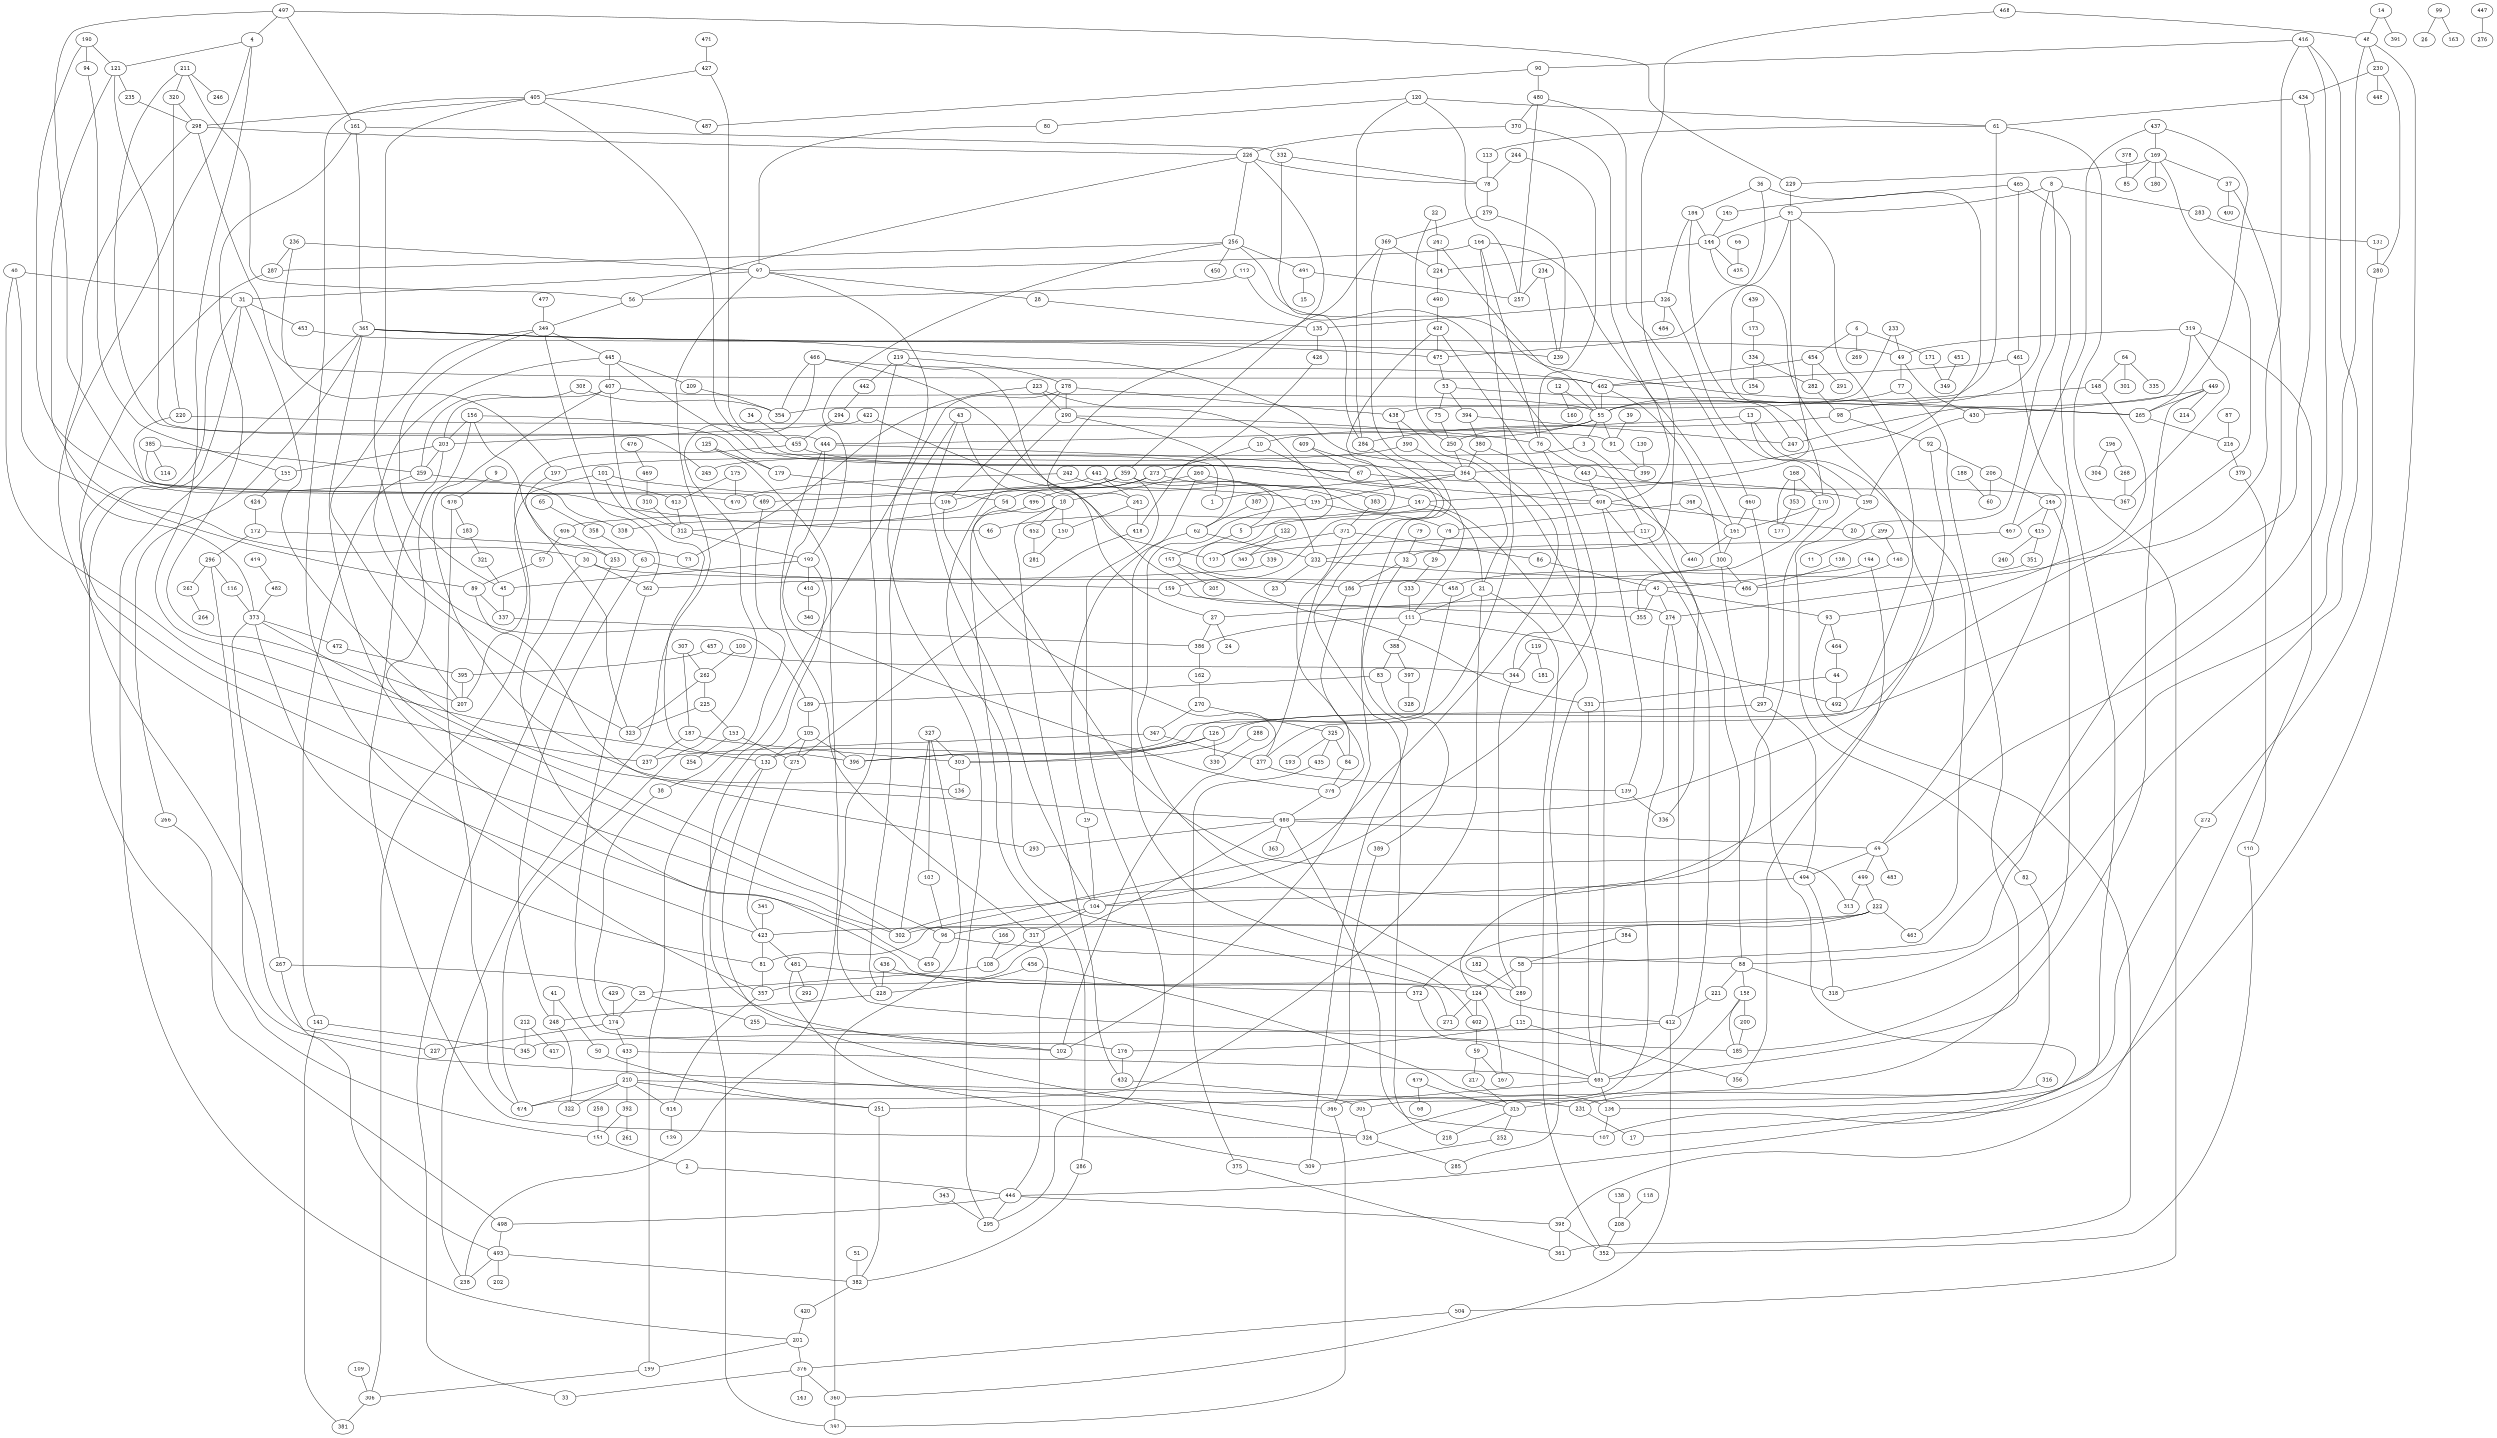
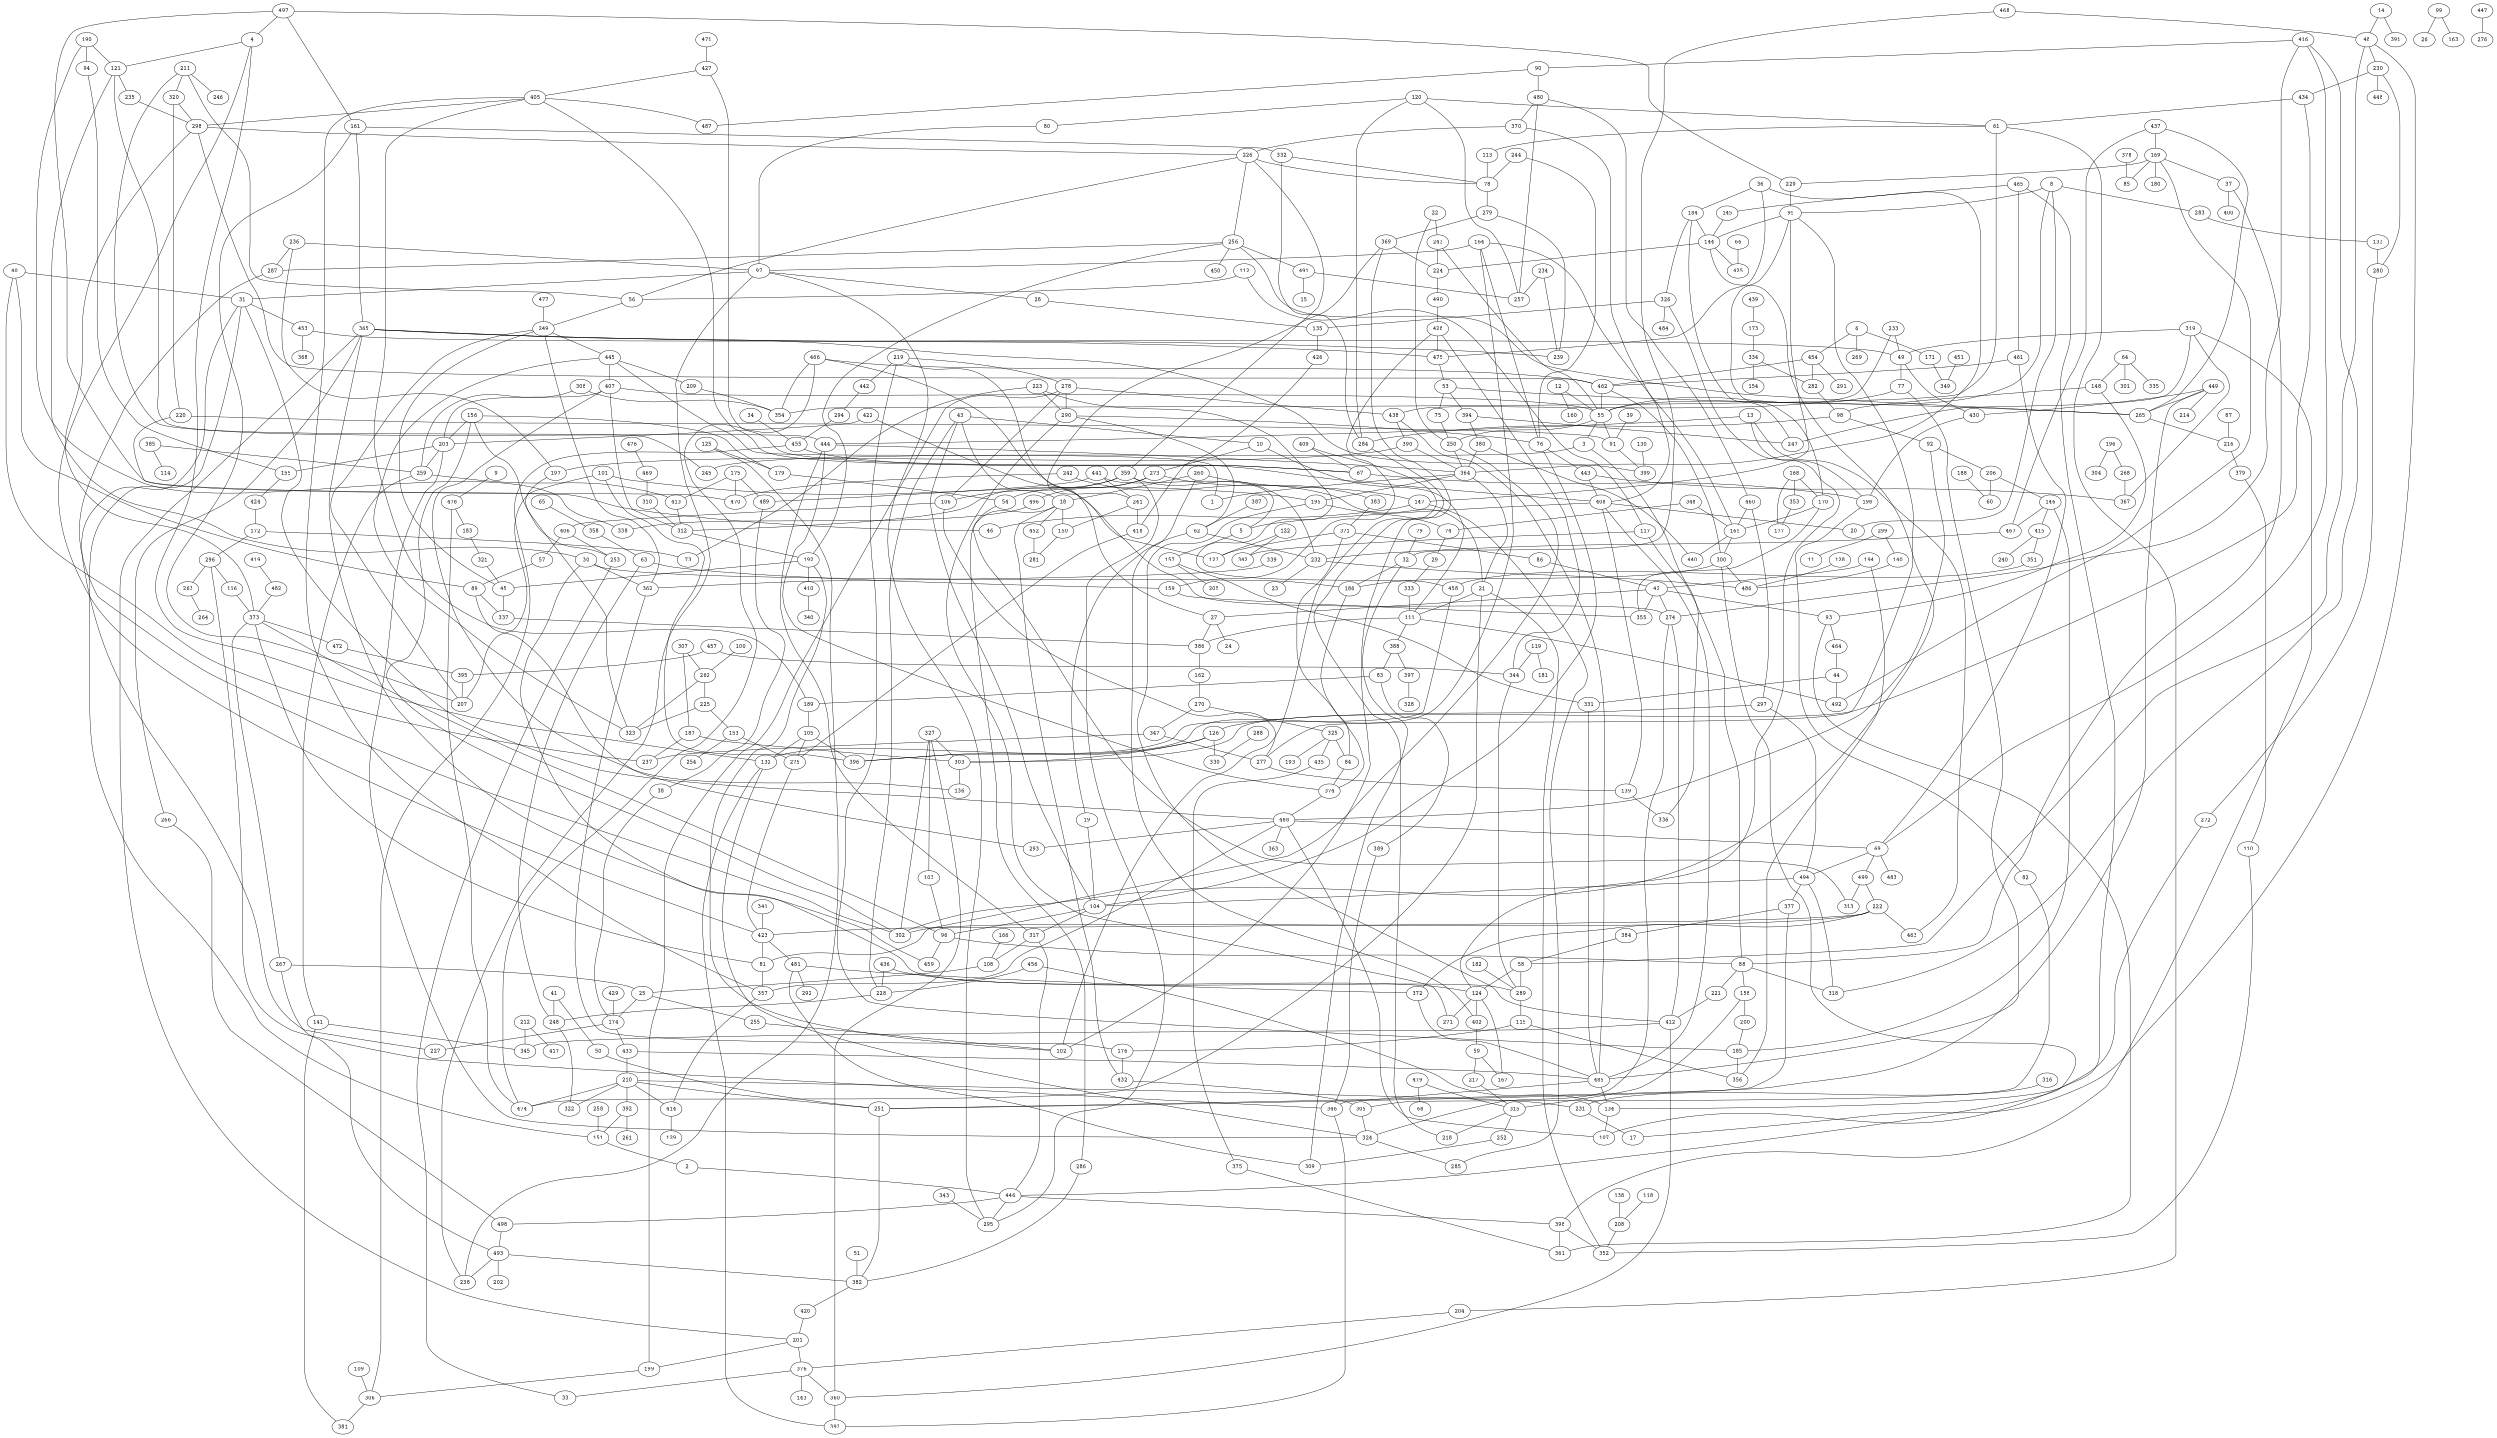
node "368": added
edge "55" -- "10": now "43" -- "10"
edge "385" -- "489": now "175" -- "489"
node "377": added
edge "158" -- "185": now "356" -- "185"
node "504": label "504" -> "204"
